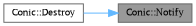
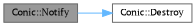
edge "Conic::Destroy" -> "Conic::Notify": reversed
